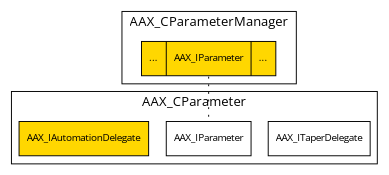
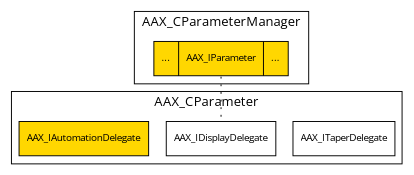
node "AAX_IParameter": label "AAX_IParameter" -> "AAX_IDisplayDelegate"
